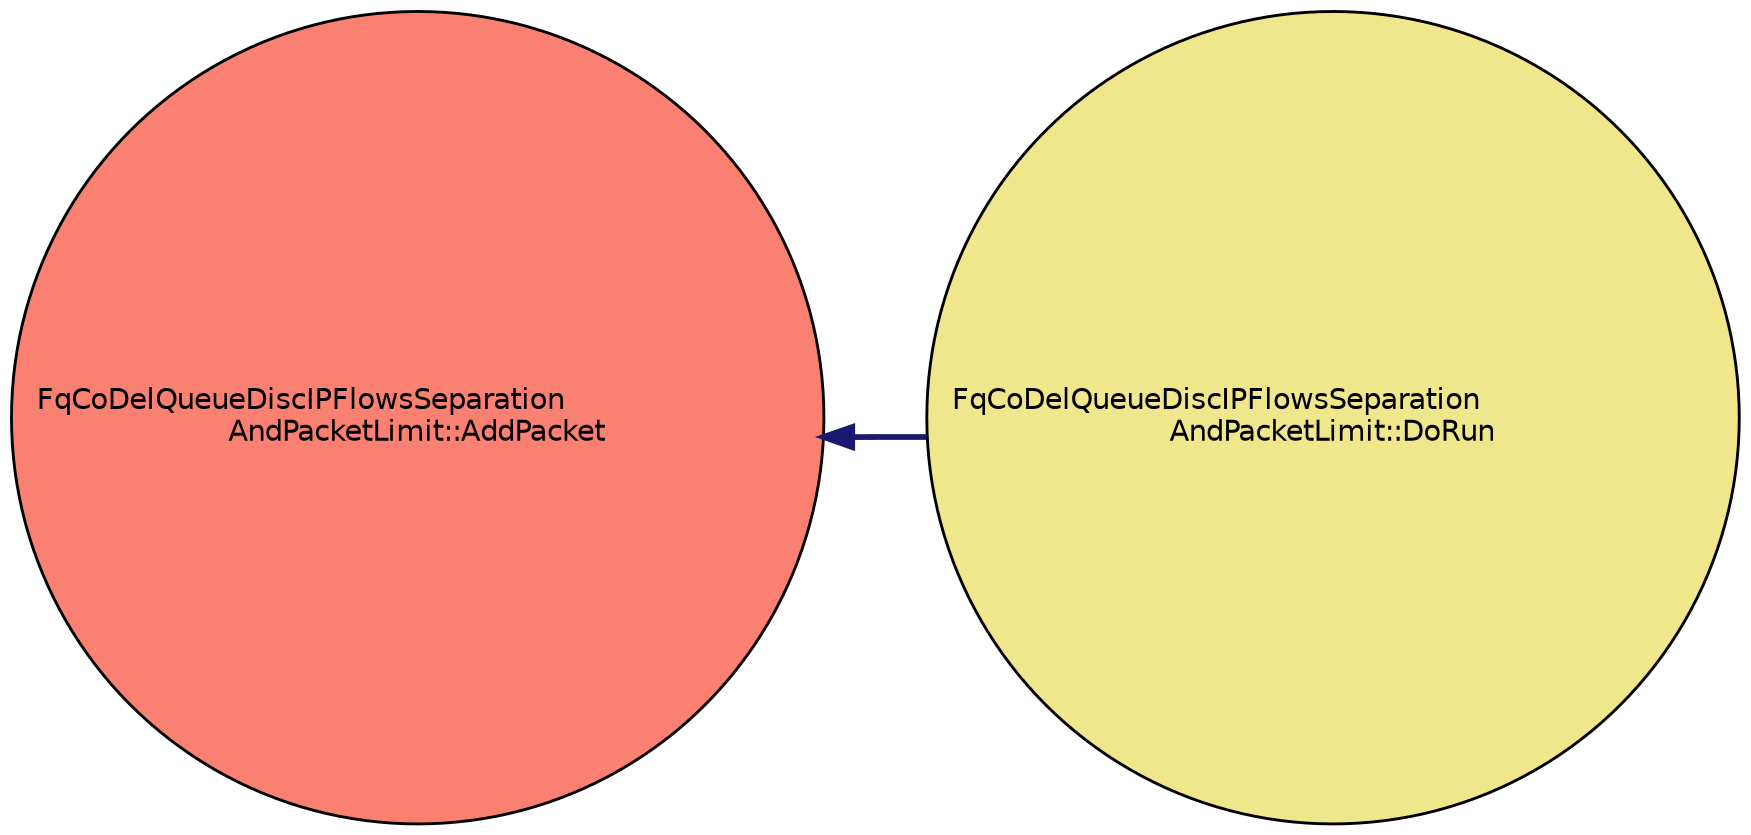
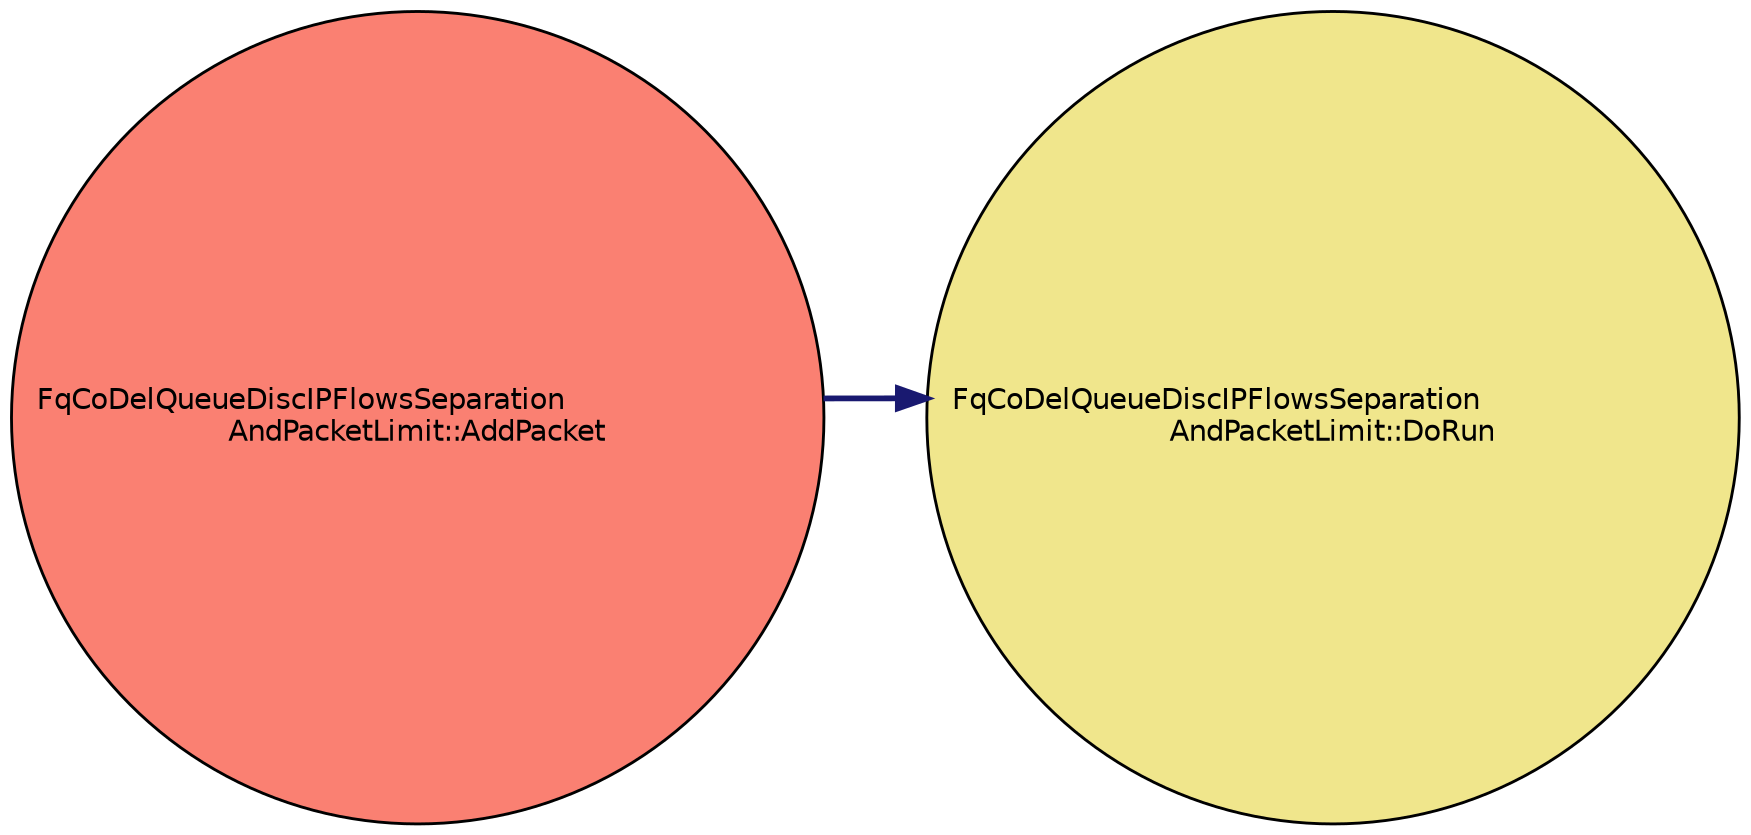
edge "FqCoDelQueueDiscIPFlowsSeparation AndPacketLimit::DoRun" -> "FqCoDelQueueDiscIPFlowsSeparation AndPacketLimit::AddPacket": reversed
